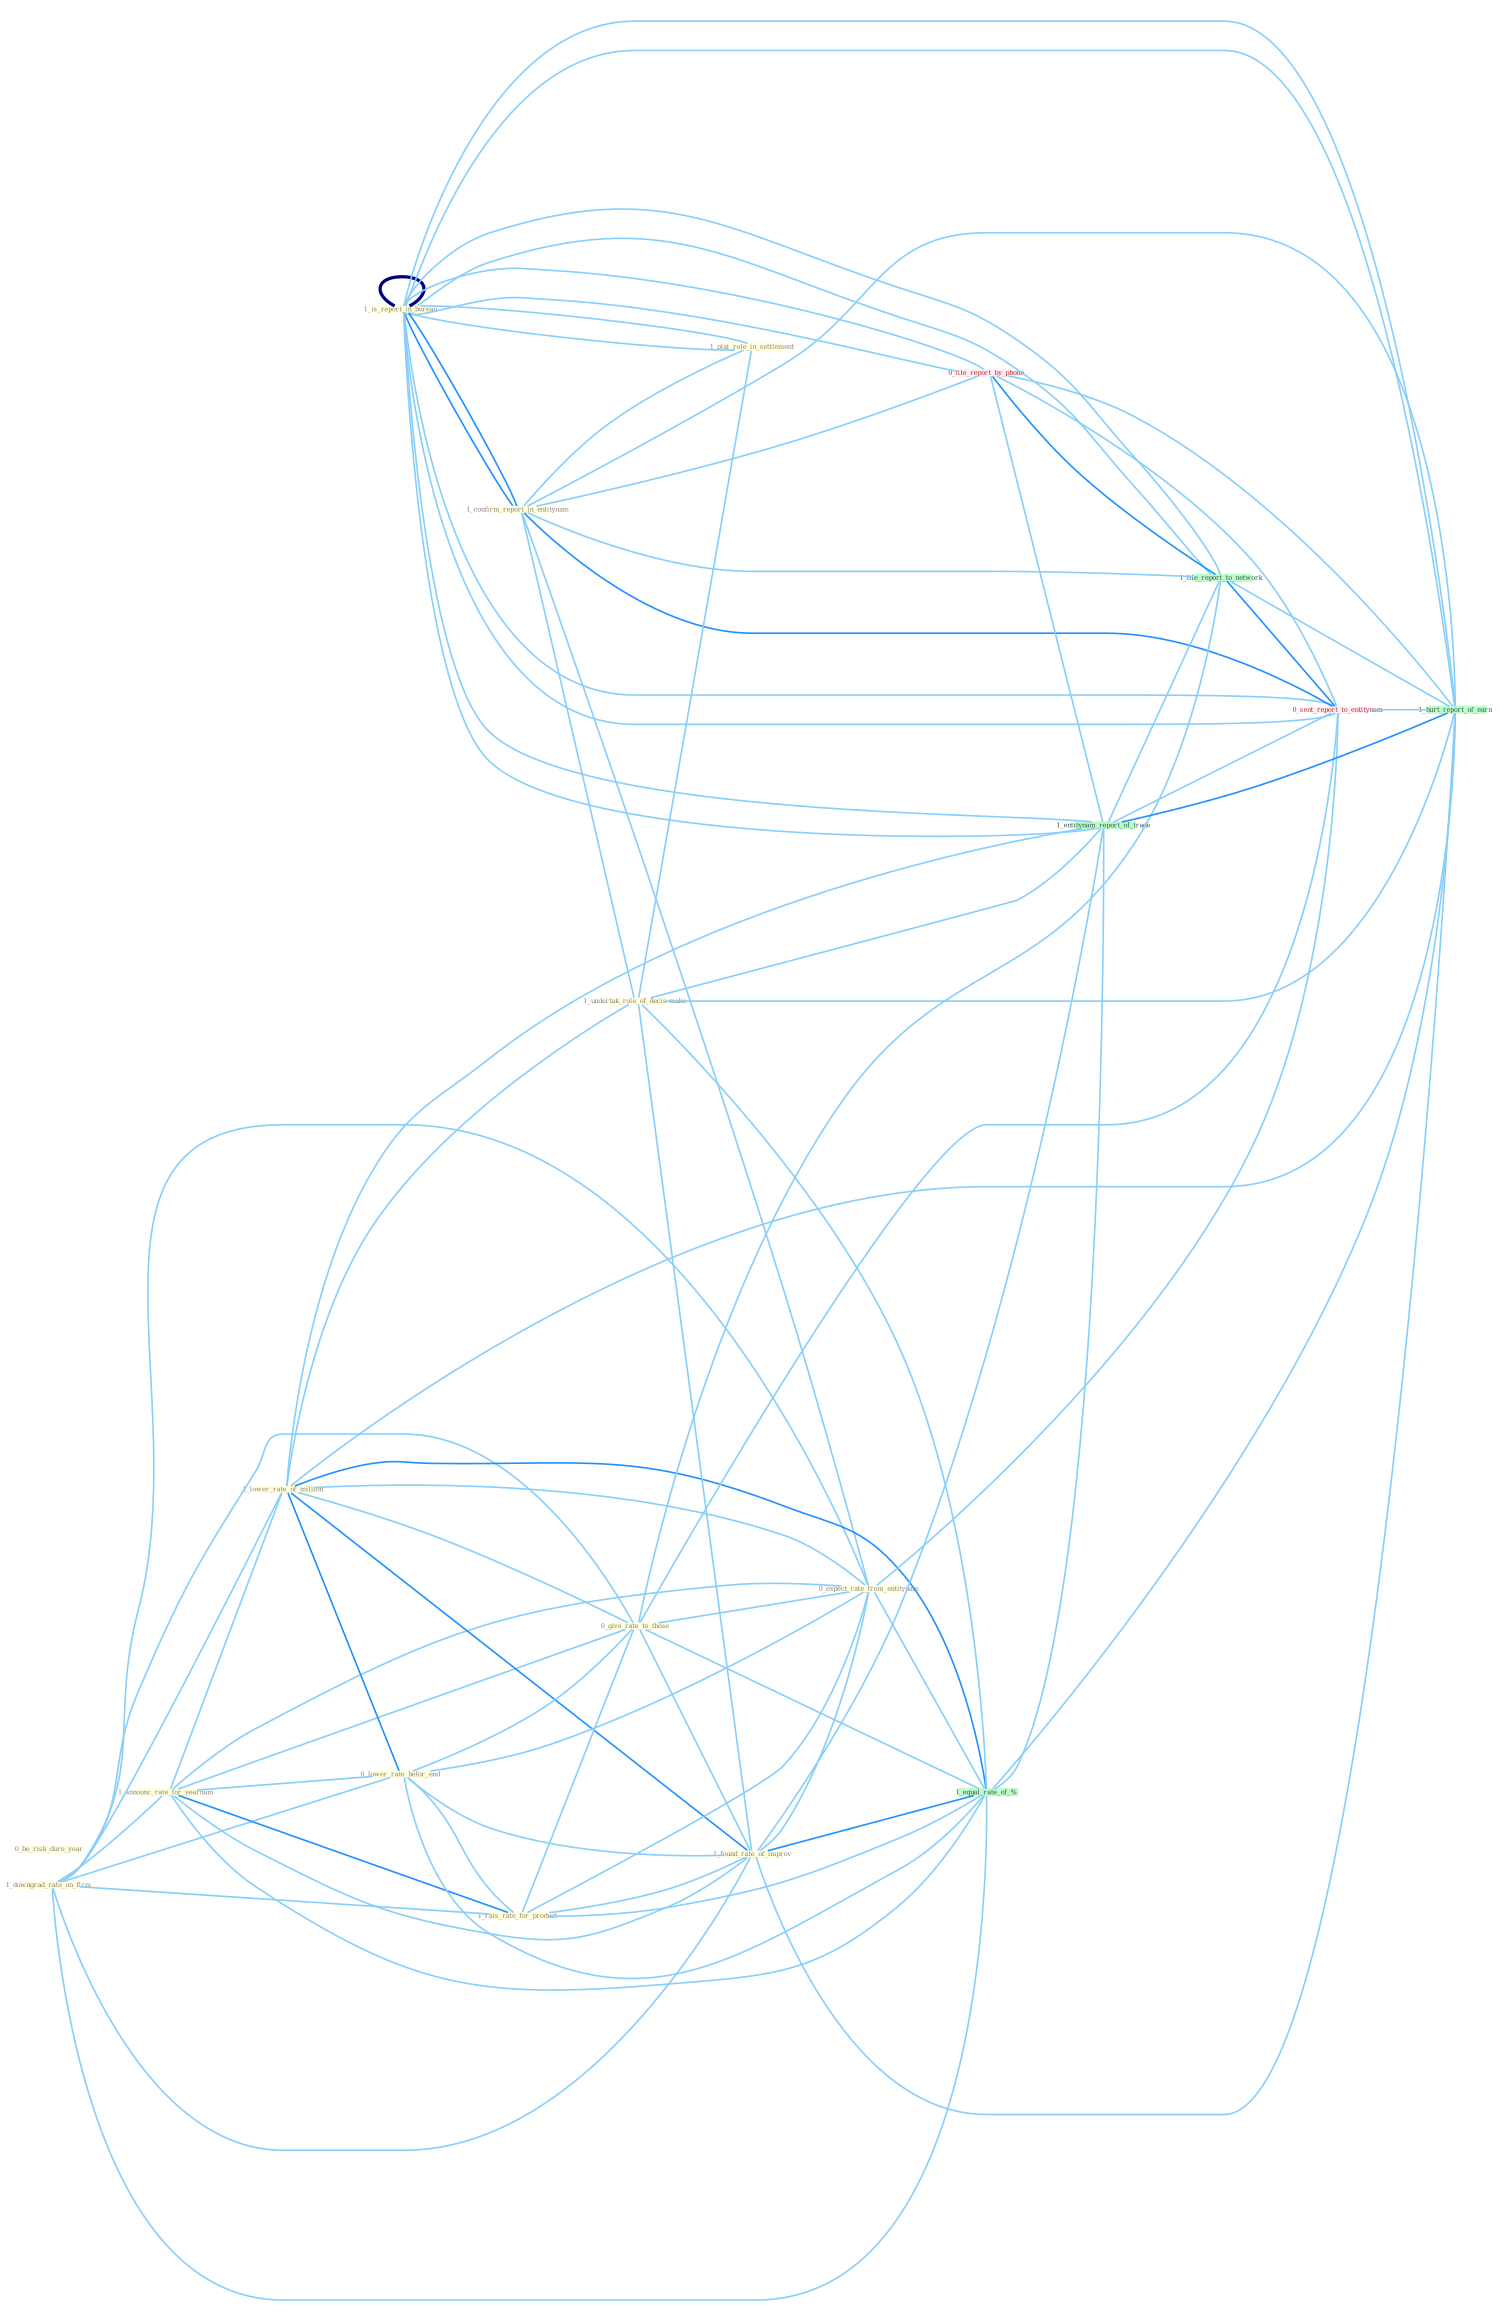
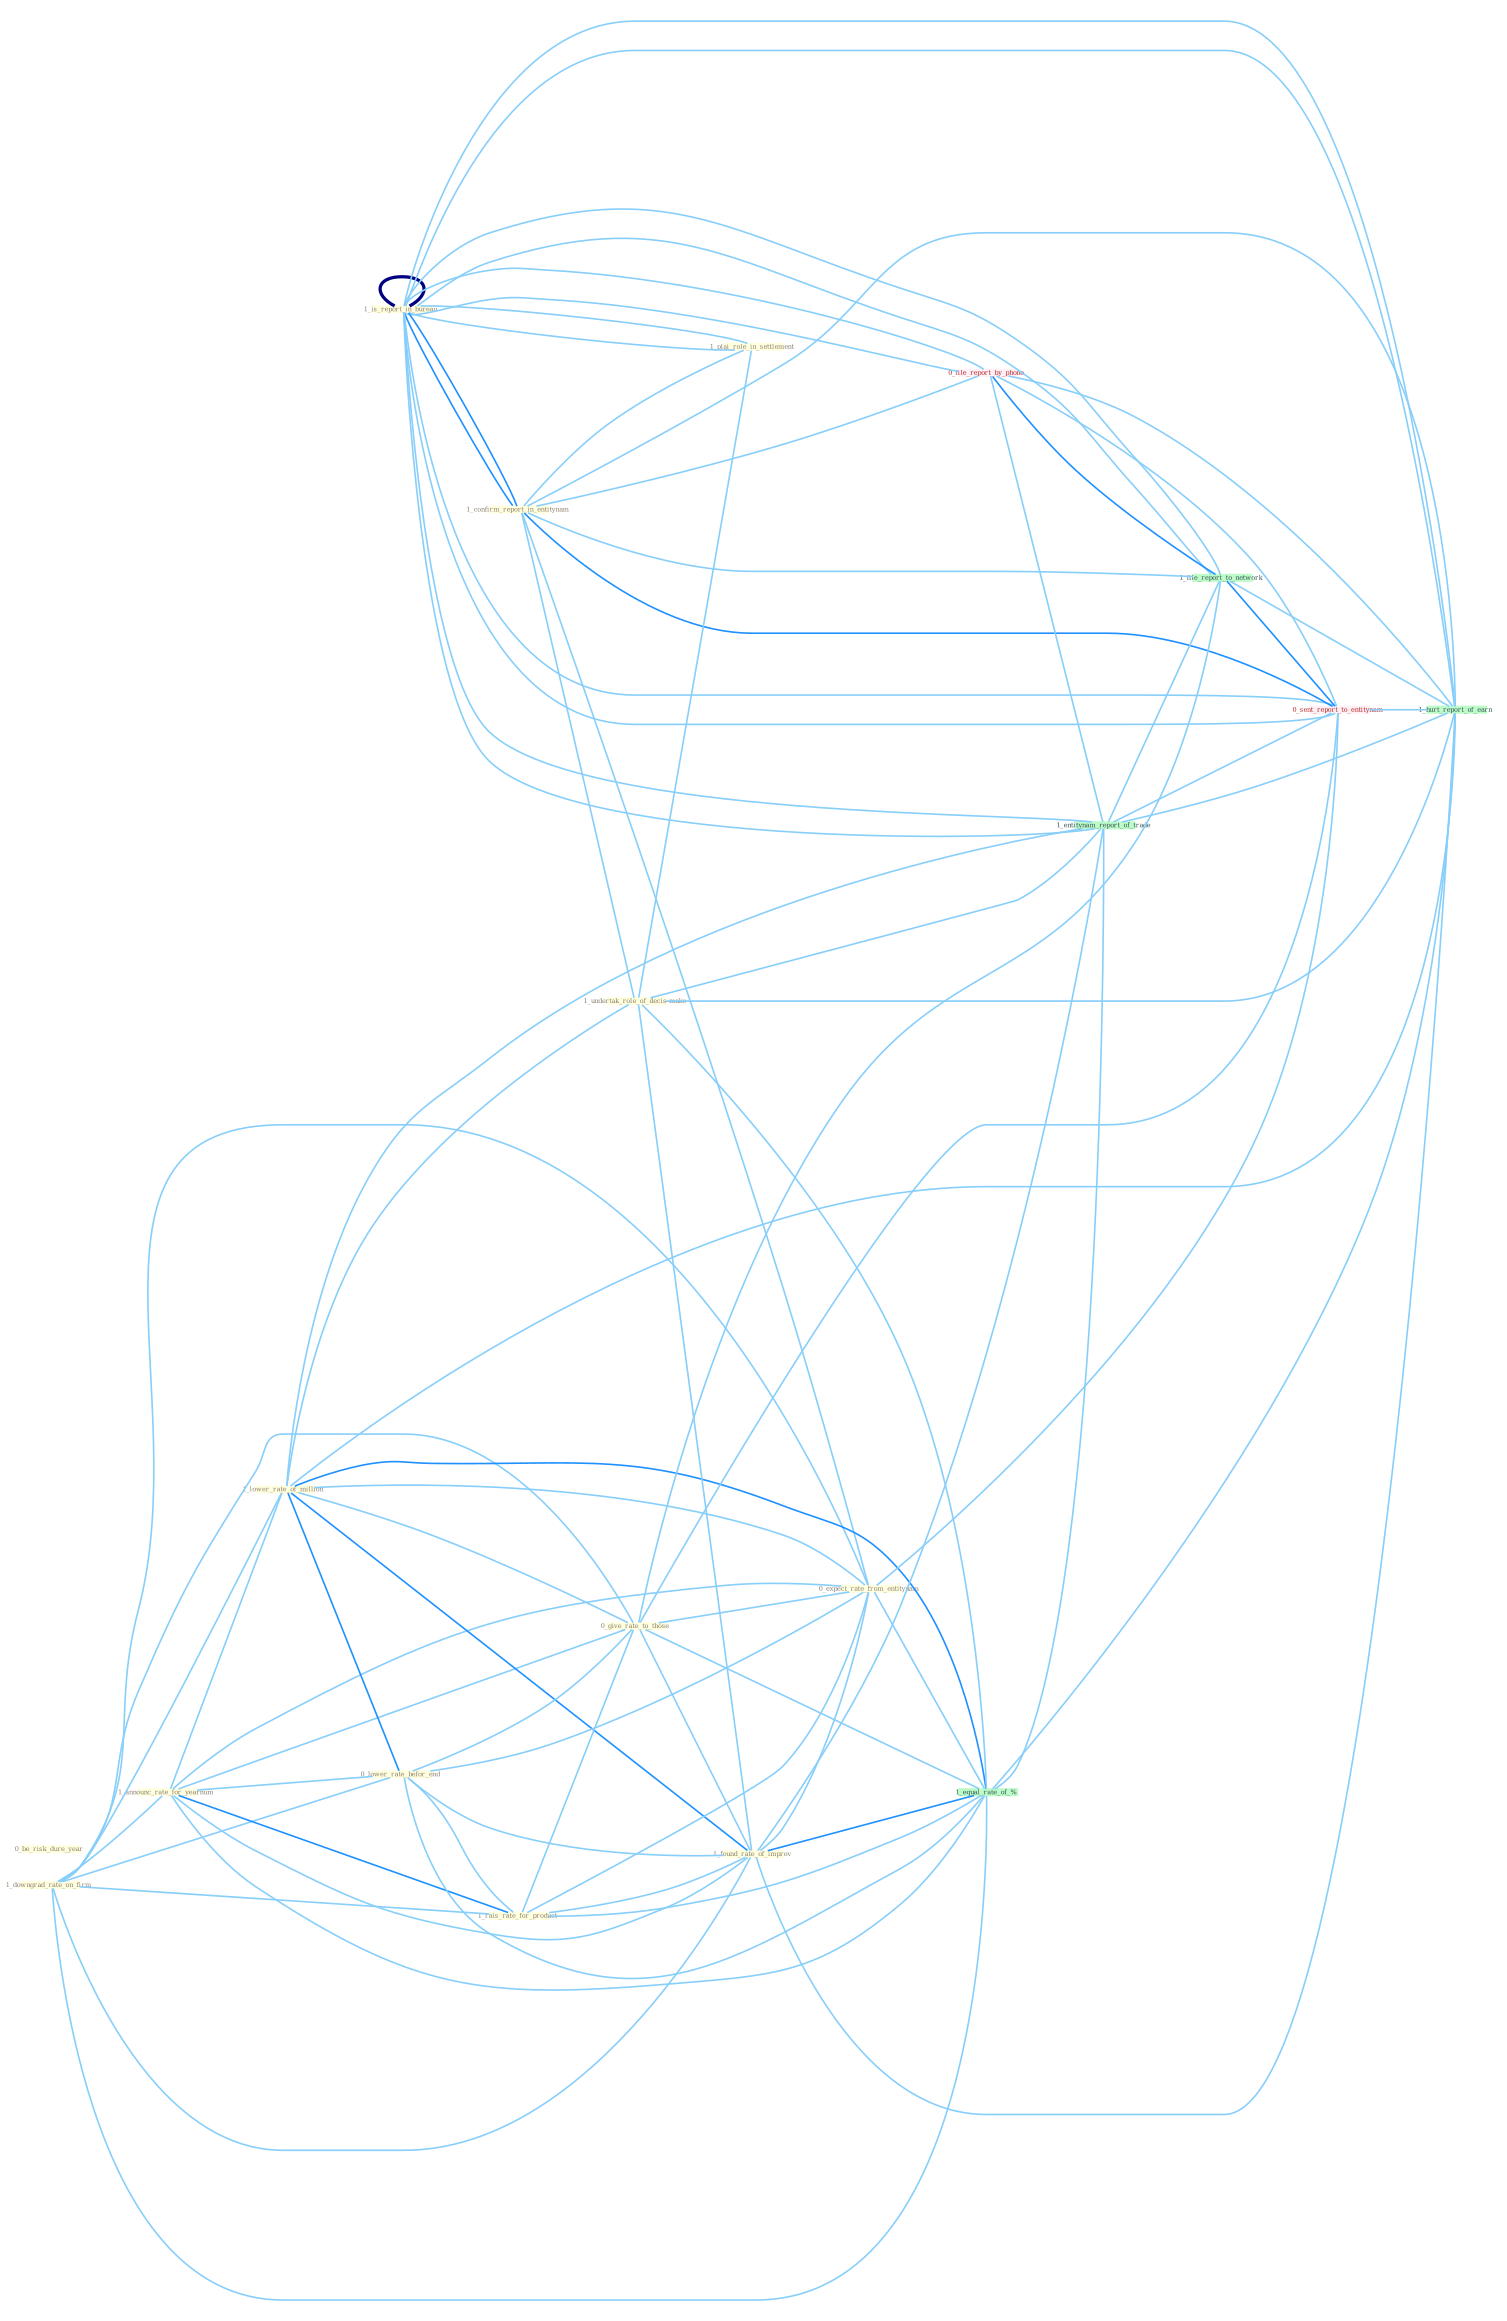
edge "1_hurt_report_of_earn" -- "1_entitynam_report_of_trade": color #1e90ff -> #87cefa
